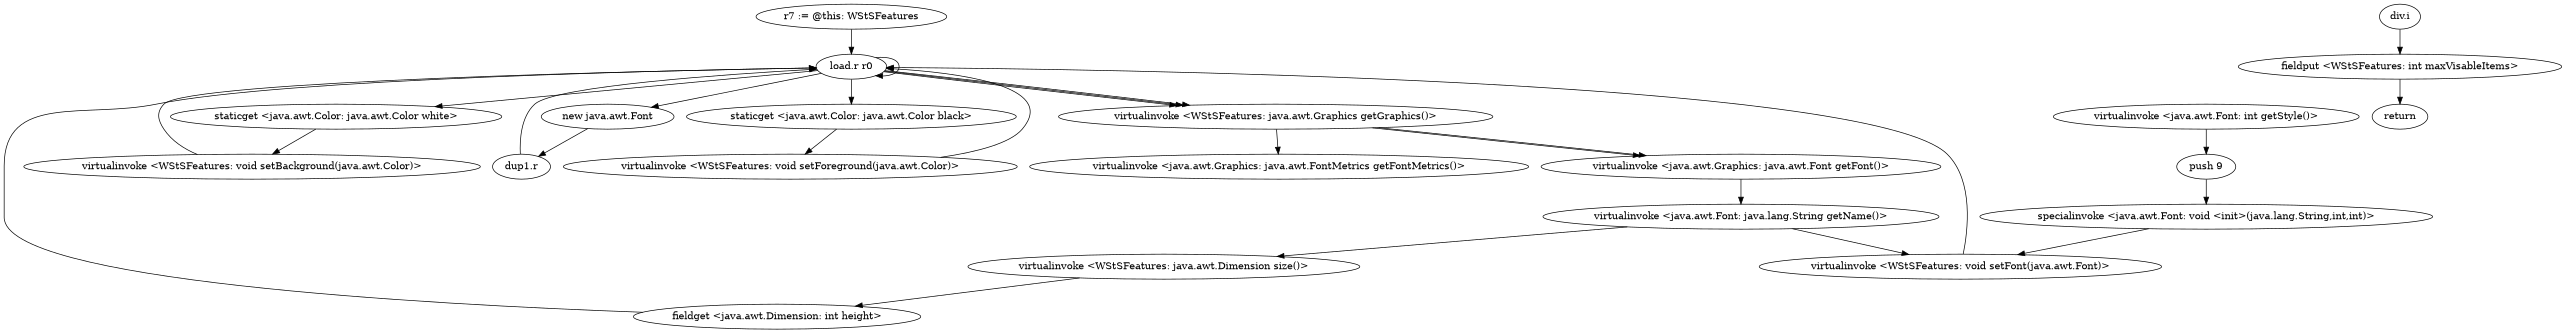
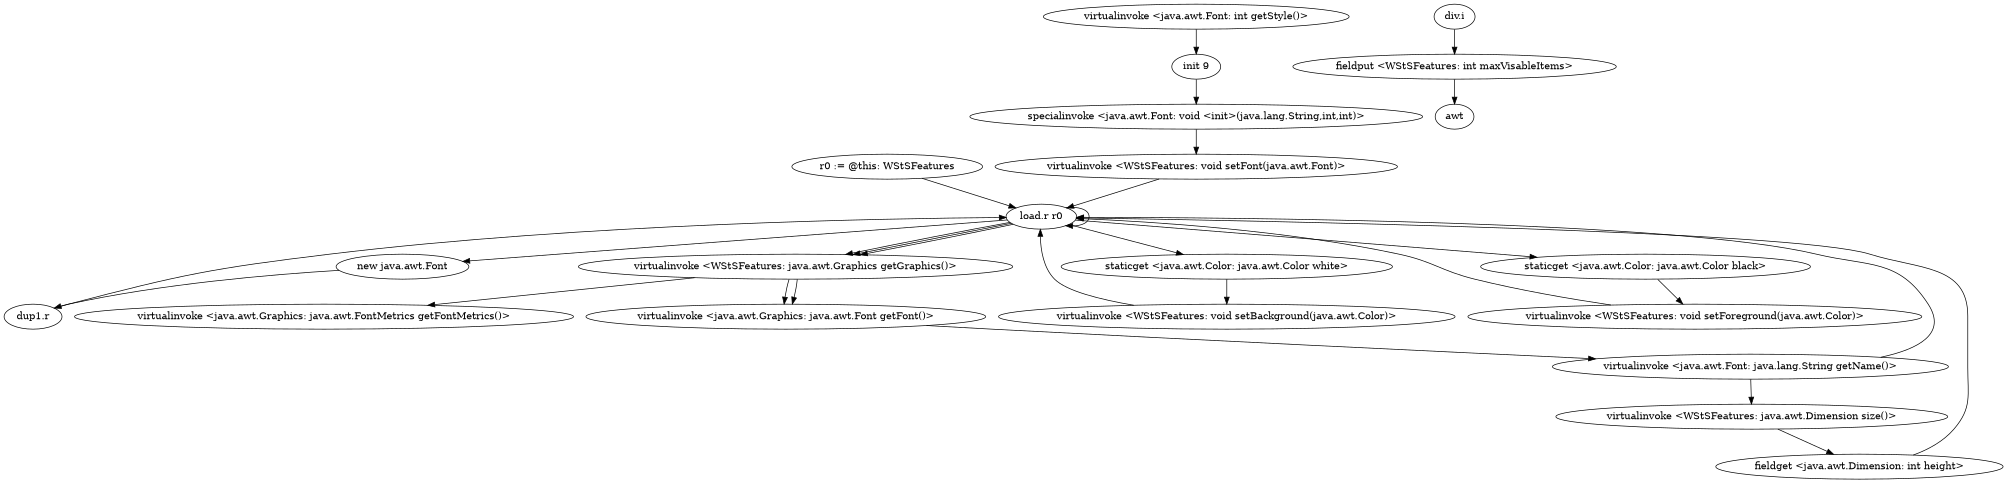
node "r7 := @this: WStSFeatures": label "r7 := @this: WStSFeatures" -> "r0 := @this: WStSFeatures"
node "return": label "return" -> "awt"
node "push 9": label "push 9" -> "init 9"
edge "virtualinvoke <java.awt.Font: java.lang.String getName()>" -> "virtualinvoke <WStSFeatures: void setFont(java.awt.Font)>": now "virtualinvoke <java.awt.Font: java.lang.String getName()>" -> "load.r r0"
